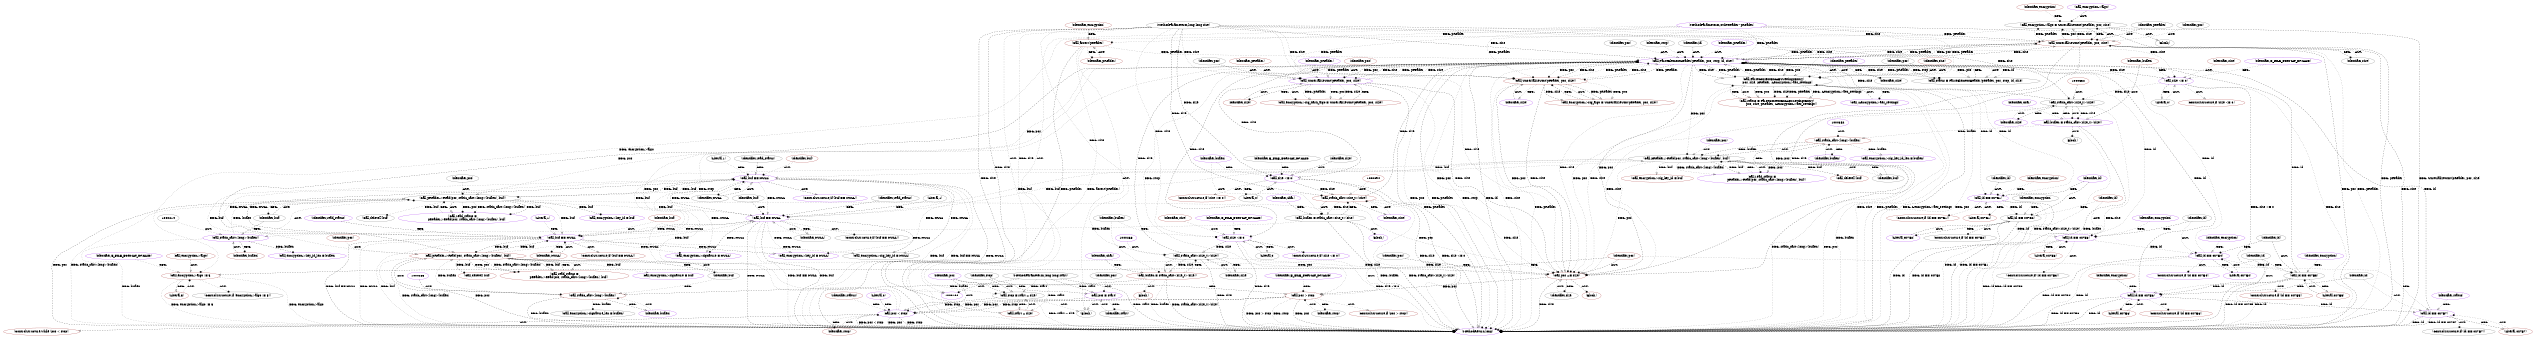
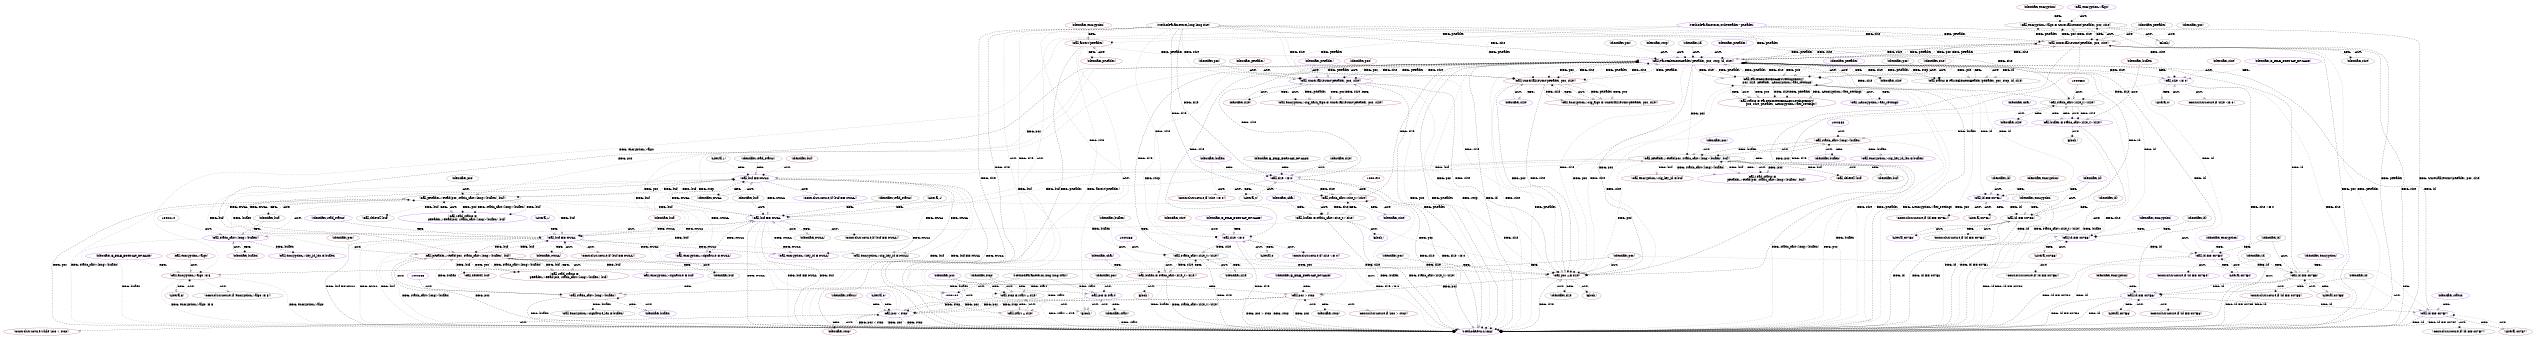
edge "(Call,id == 0x7E2)" -> "(Call,ParseElementHeader(pReader, pos, stop, id, size))": added, label "DDG: id"
node "1000894": label "1000894" -> "1000194"
node "(Call,encryption->key_id = buf)": removed
edge "(Call,id == 0x7E3)" -> "(ControlStructure,if (id == 0x7E3))": now "(Literal,0x7E3)" -> "(ControlStructure,if (id == 0x7E3))"
edge "(Call,encryption->algo != 5)" -> "(ControlStructure,if (encryption->algo != 5))": arrowhead dot -> onormal
edge "(MethodParameterIn,long long start)" -> "(MethodReturn,long)": now "(Identifier,start)" -> "(MethodReturn,long)"
